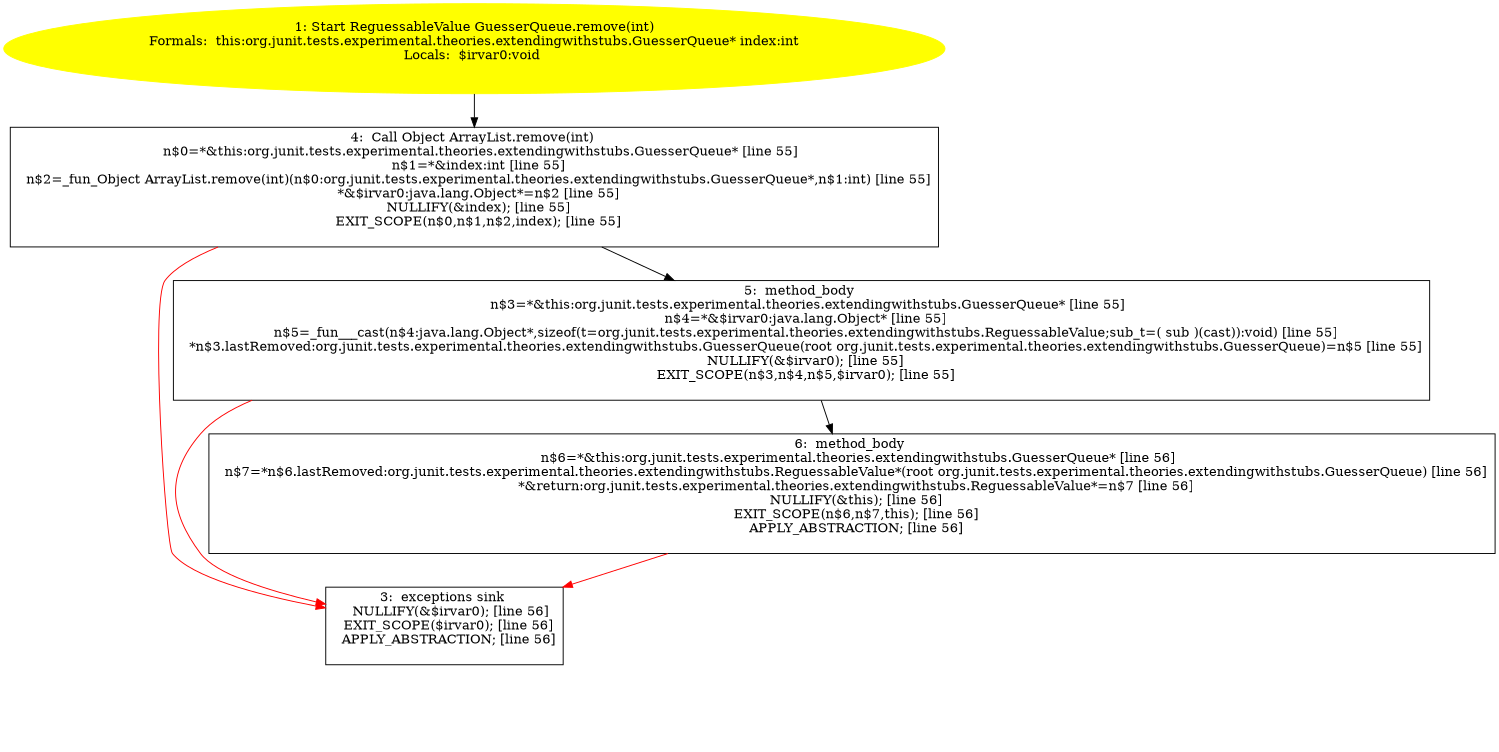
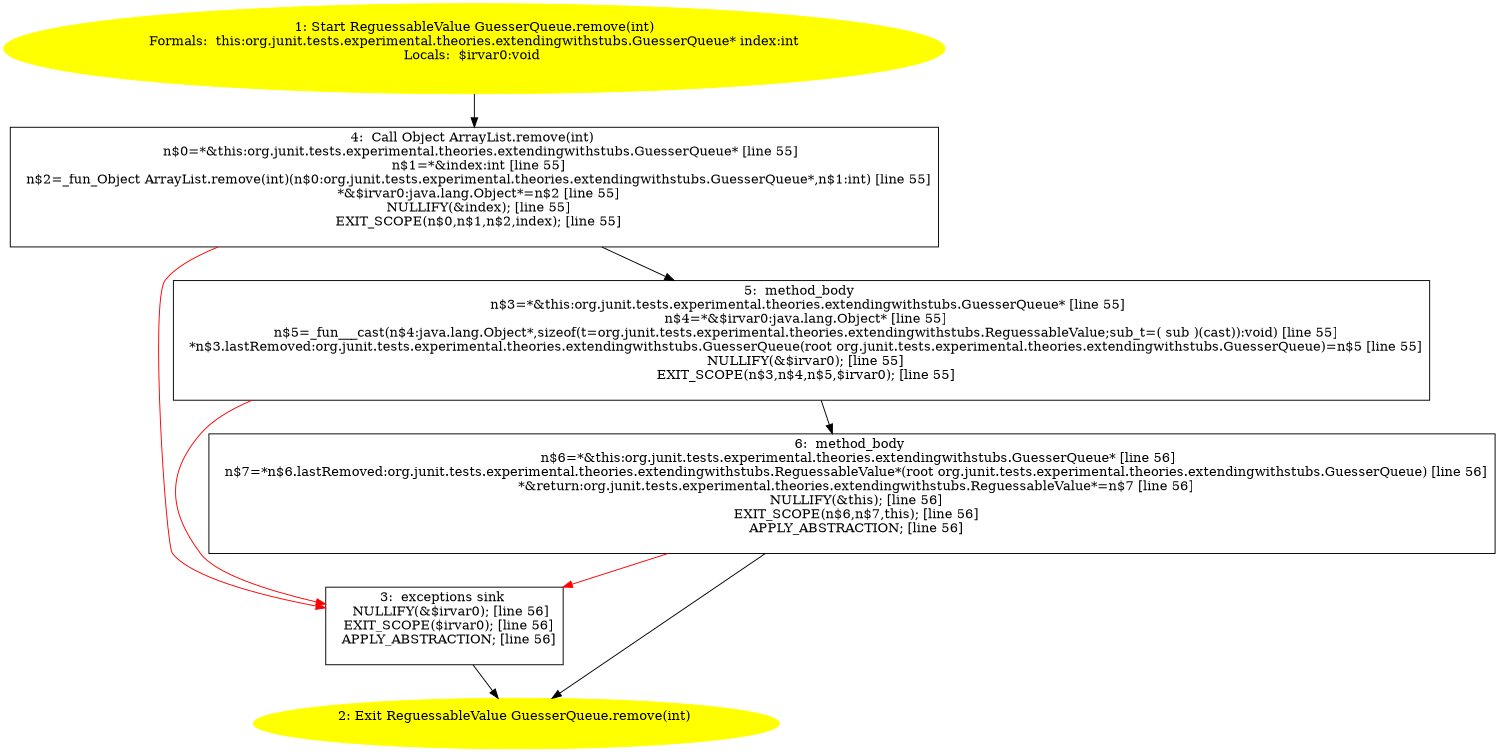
node "2: Exit ReguessableValue GuesserQueue.remove(int)": added
